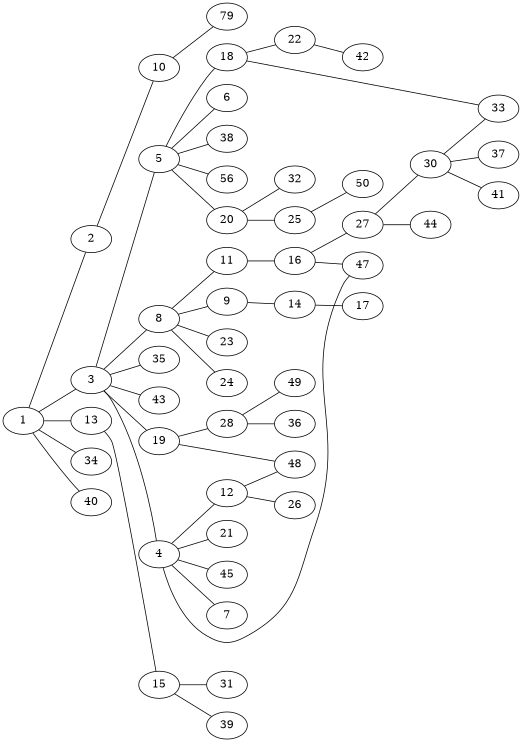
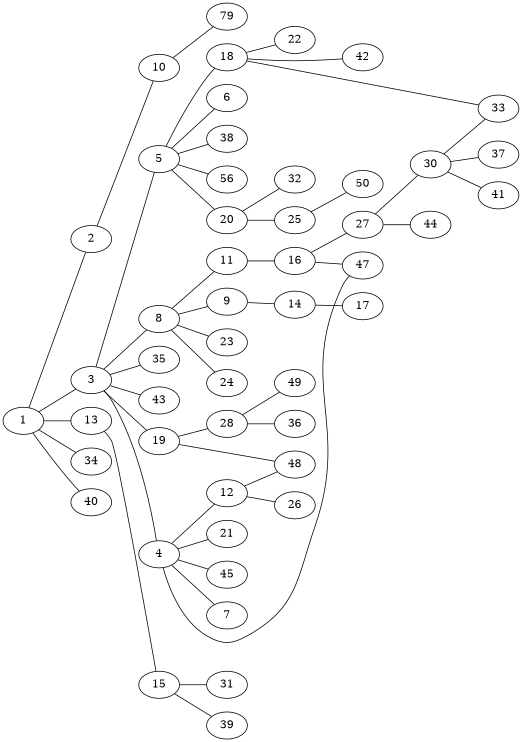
edge "22" -- "42": now "18" -- "42"
